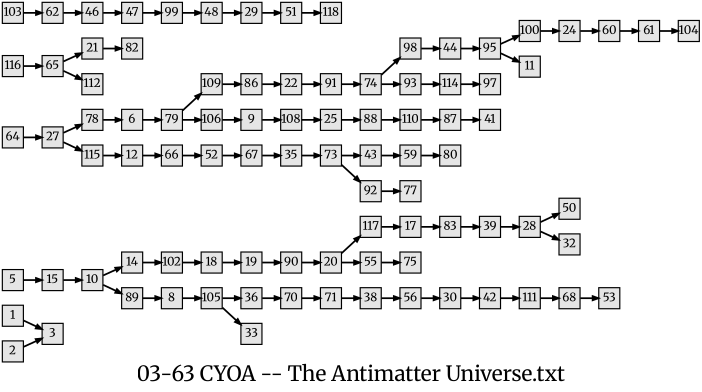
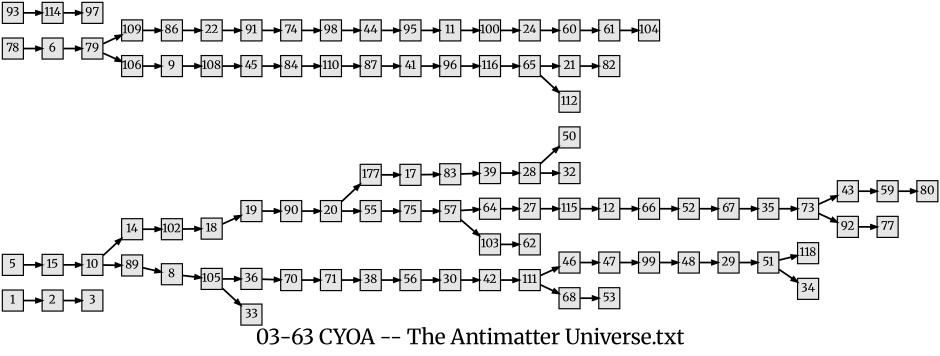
edge "62" -> "46": now "111" -> "46"
edge "95" -> "100": now "11" -> "100"
node "96": added
edge "74" -> "93": removed
node "25": label "25" -> "45"
node "88": label "88" -> "84"
edge "27" -> "78": removed
node "57": added
node "117": label "117" -> "177"
node "34": added
edge "1" -> "3": now "1" -> "2"
